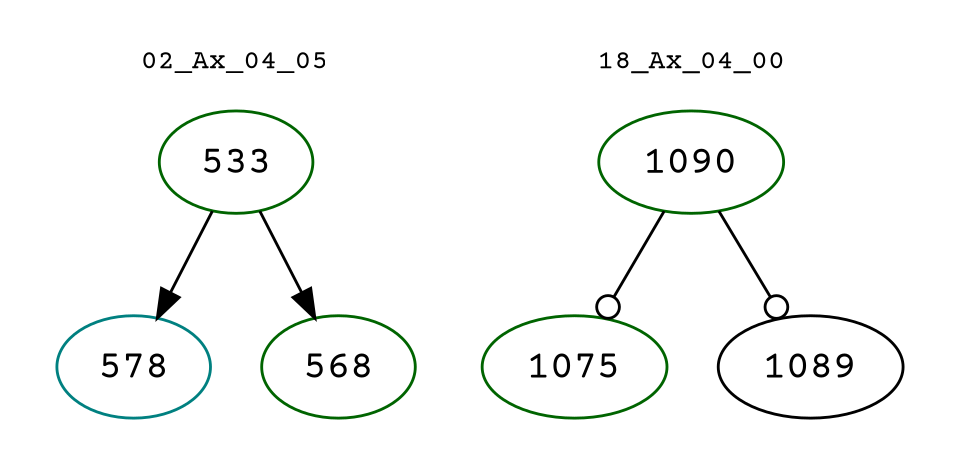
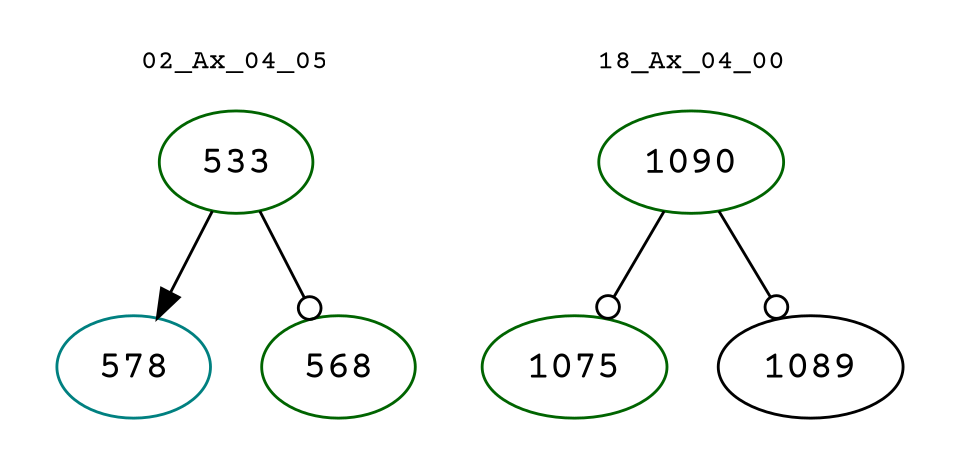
edge "533" -> "568": arrowhead normal -> odot
